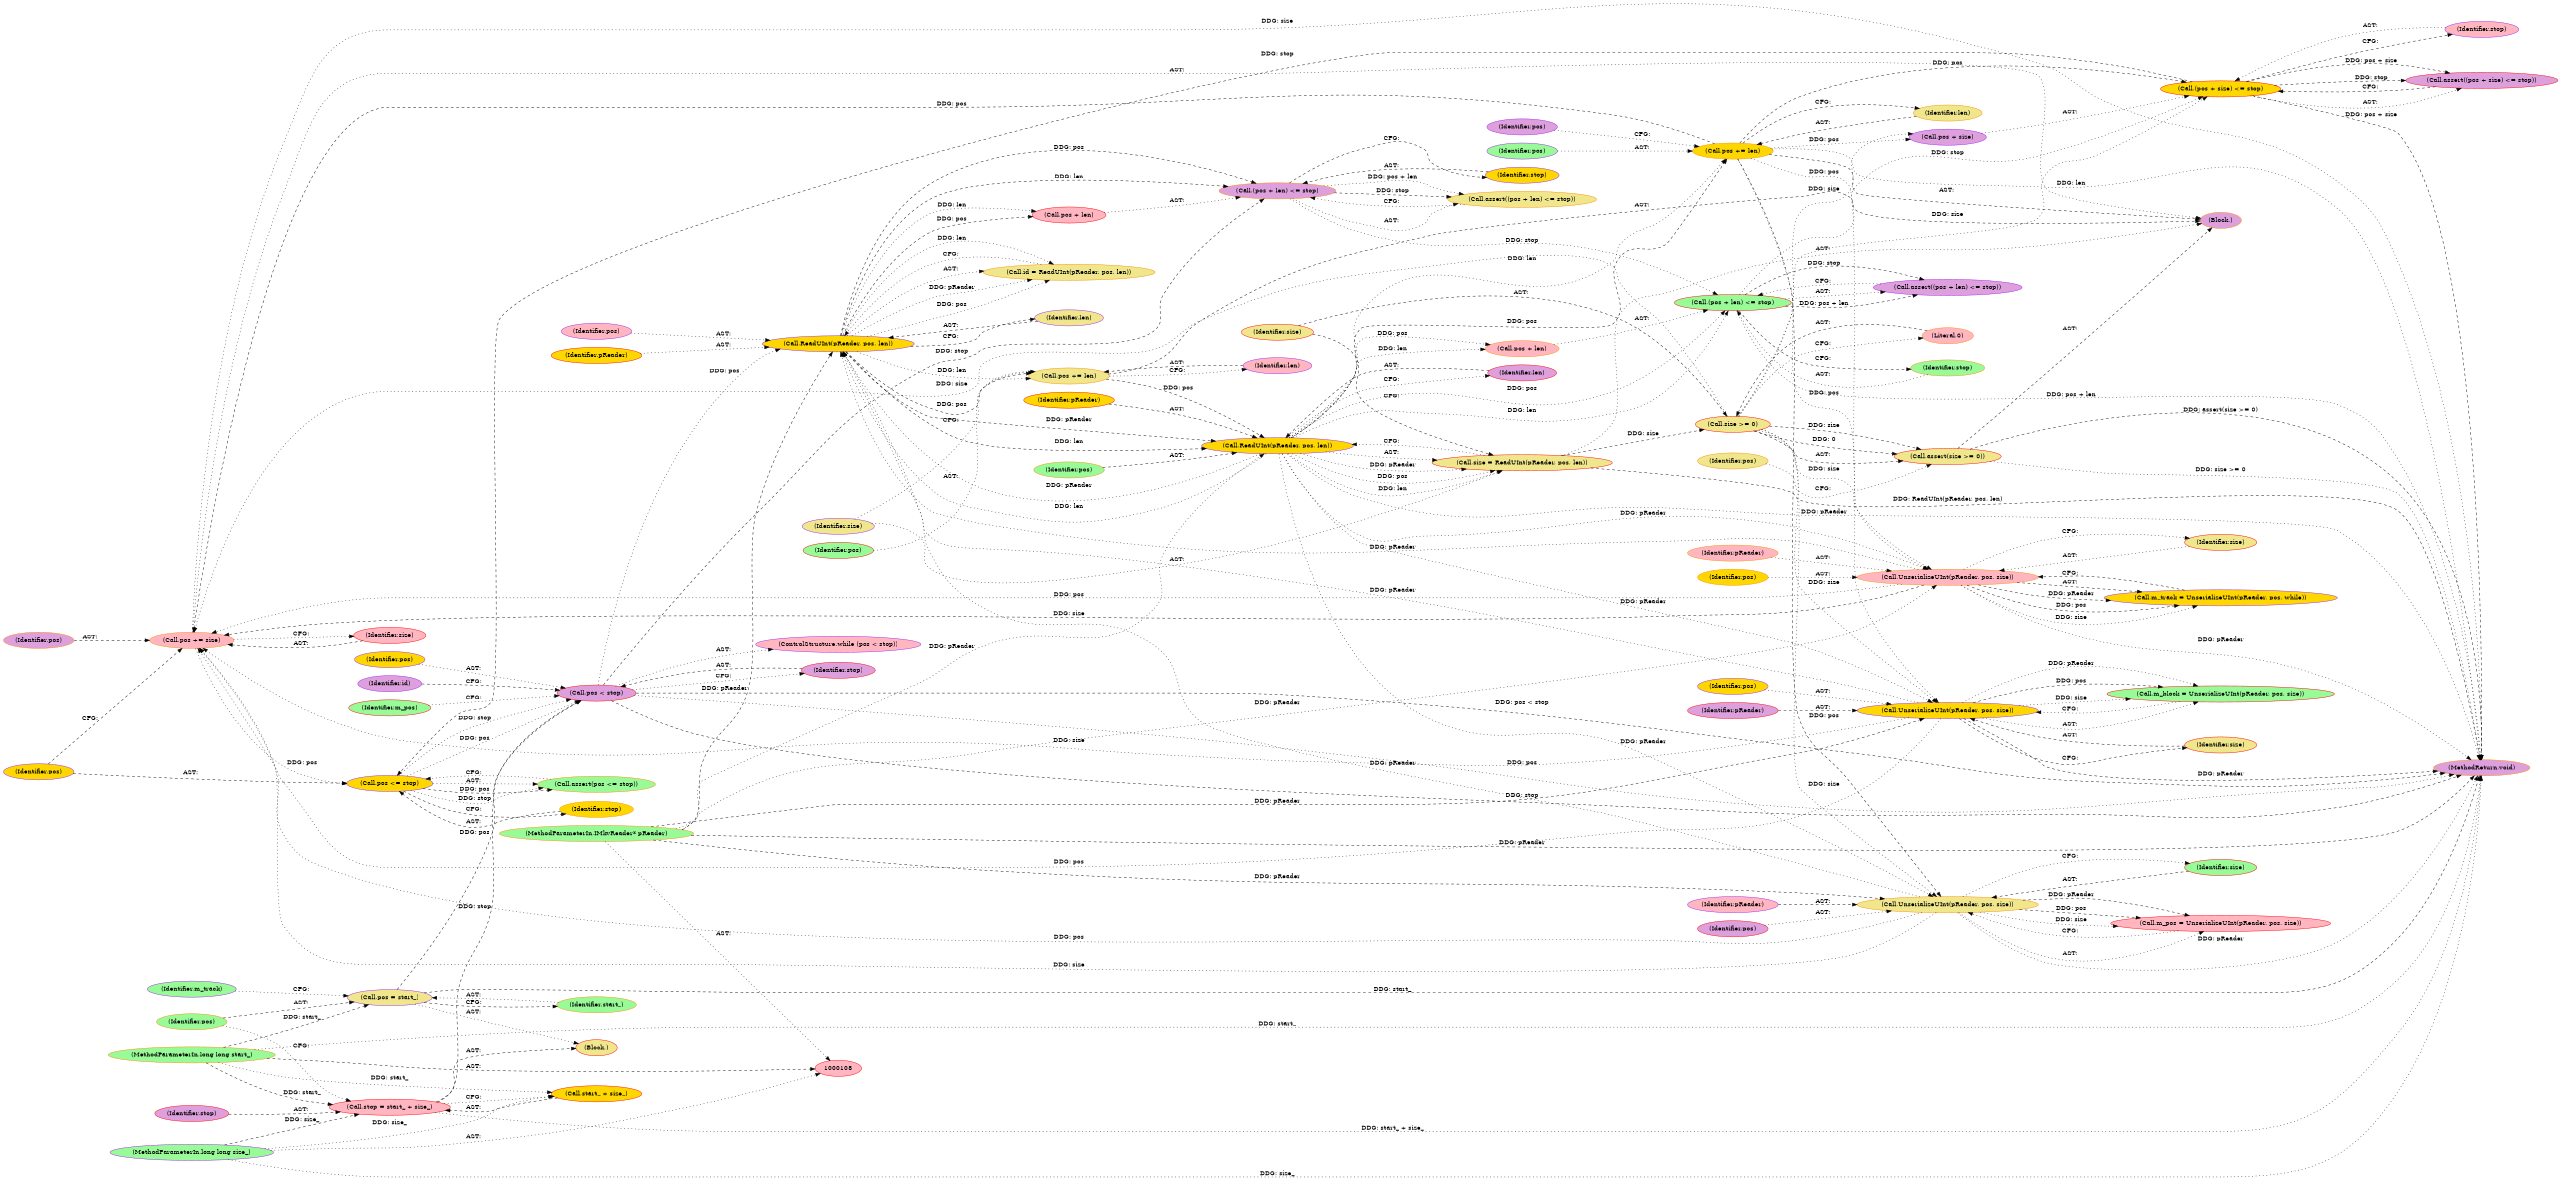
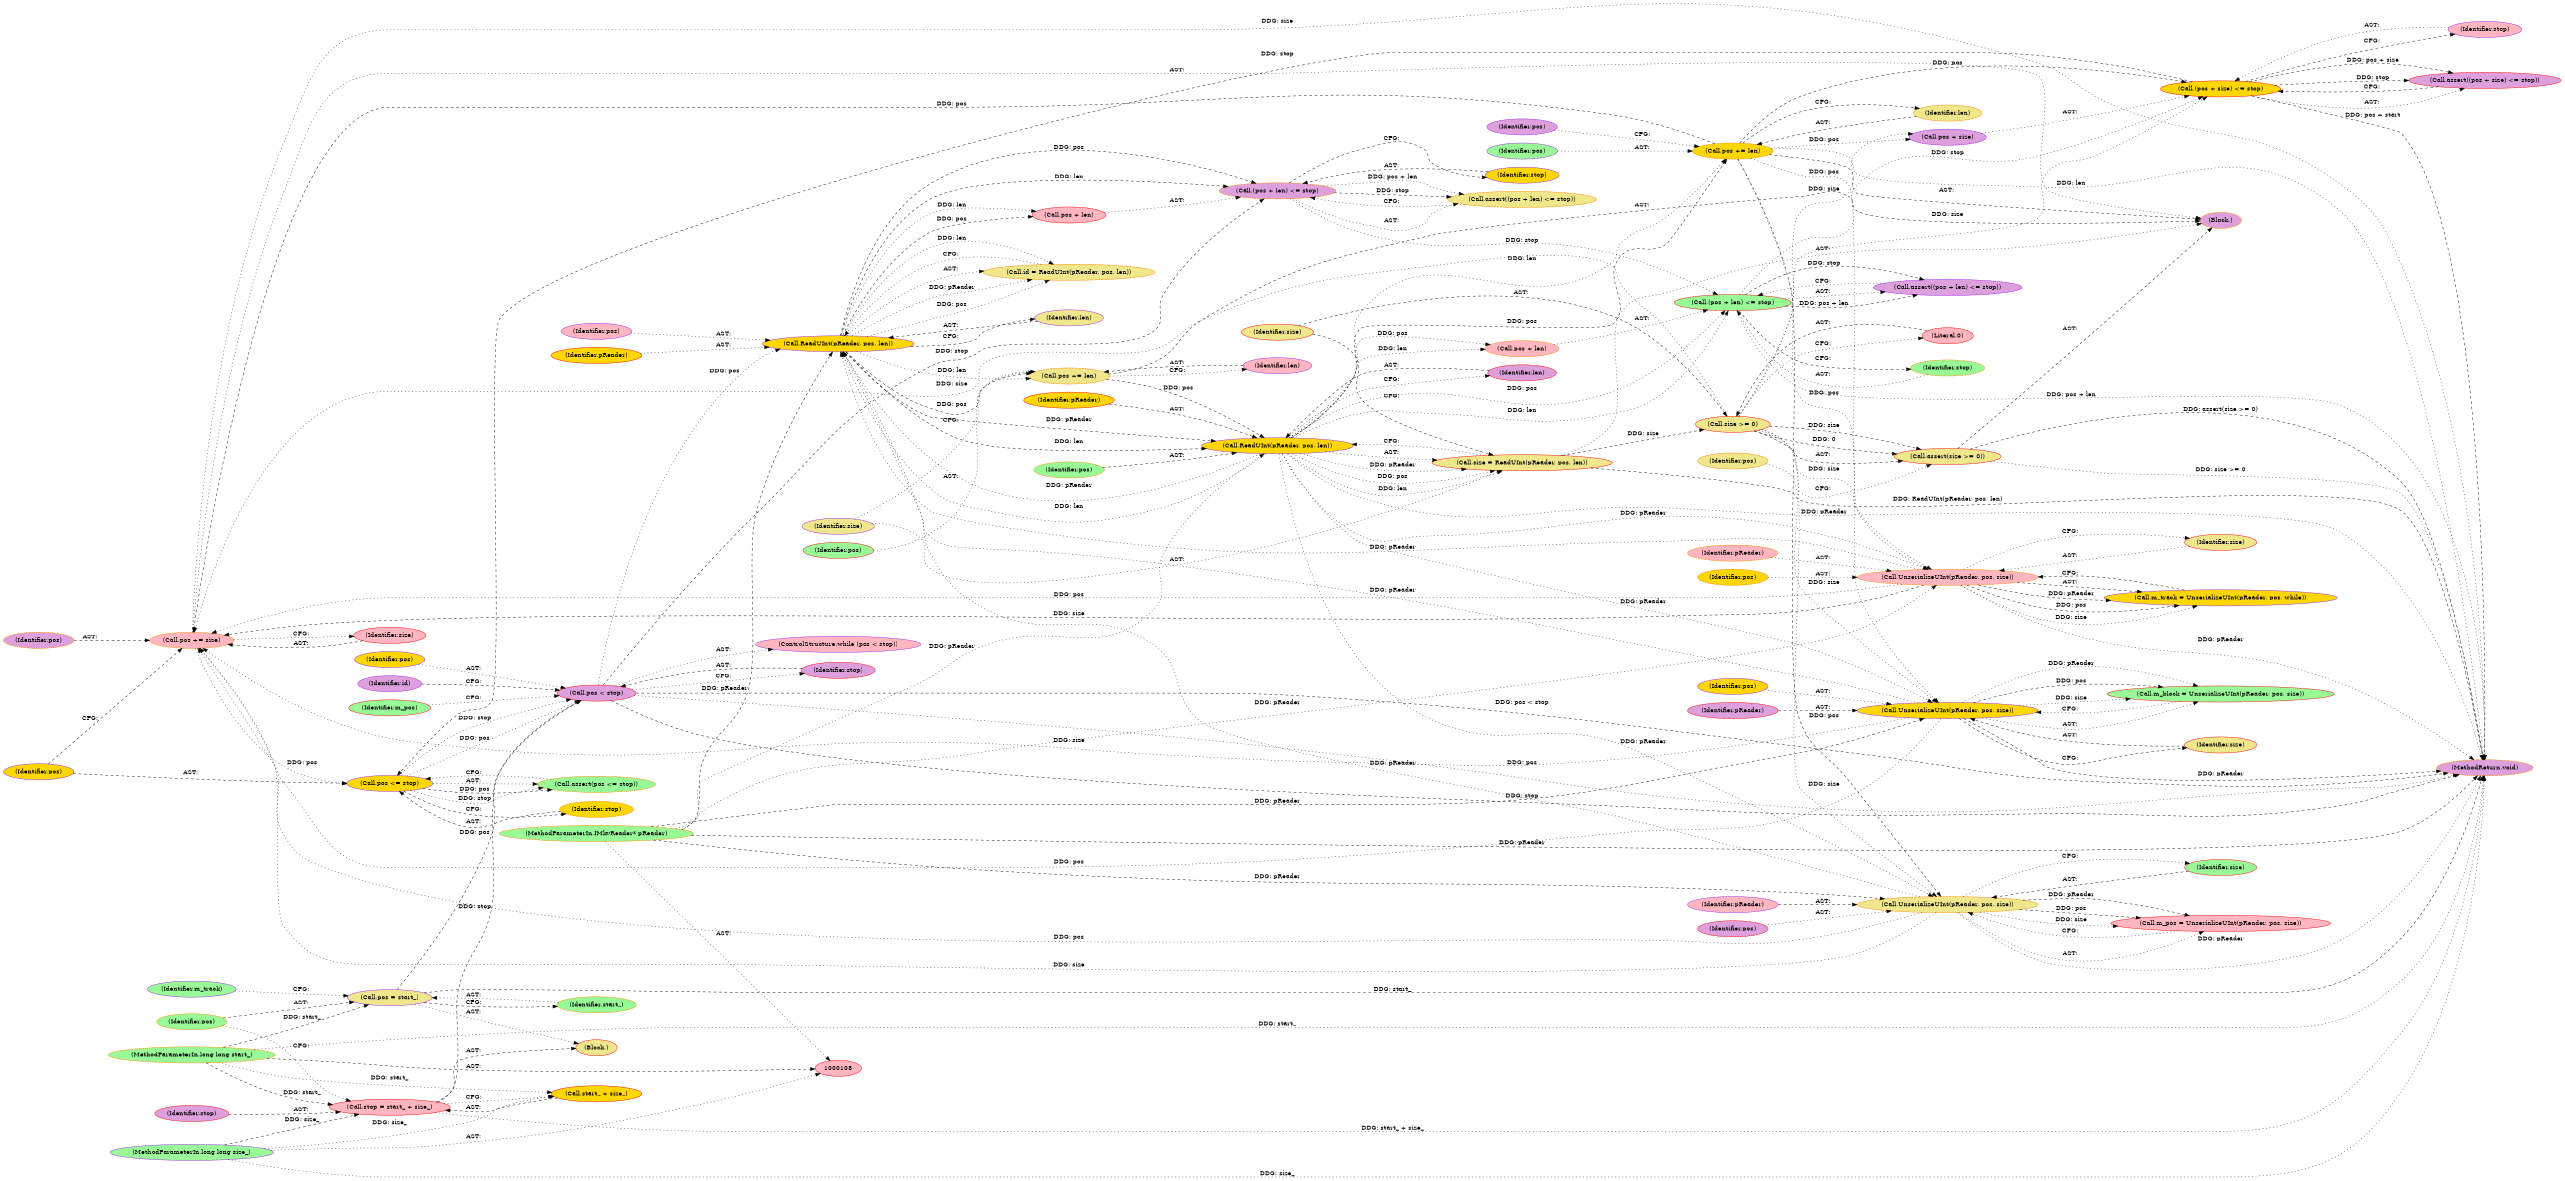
edge "(Call,(pos + size) <= stop)" -> "(MethodReturn,void)": label "DDG: pos + size" -> "DDG: pos + start"
node "(Literal,0)": color darkorange -> red
